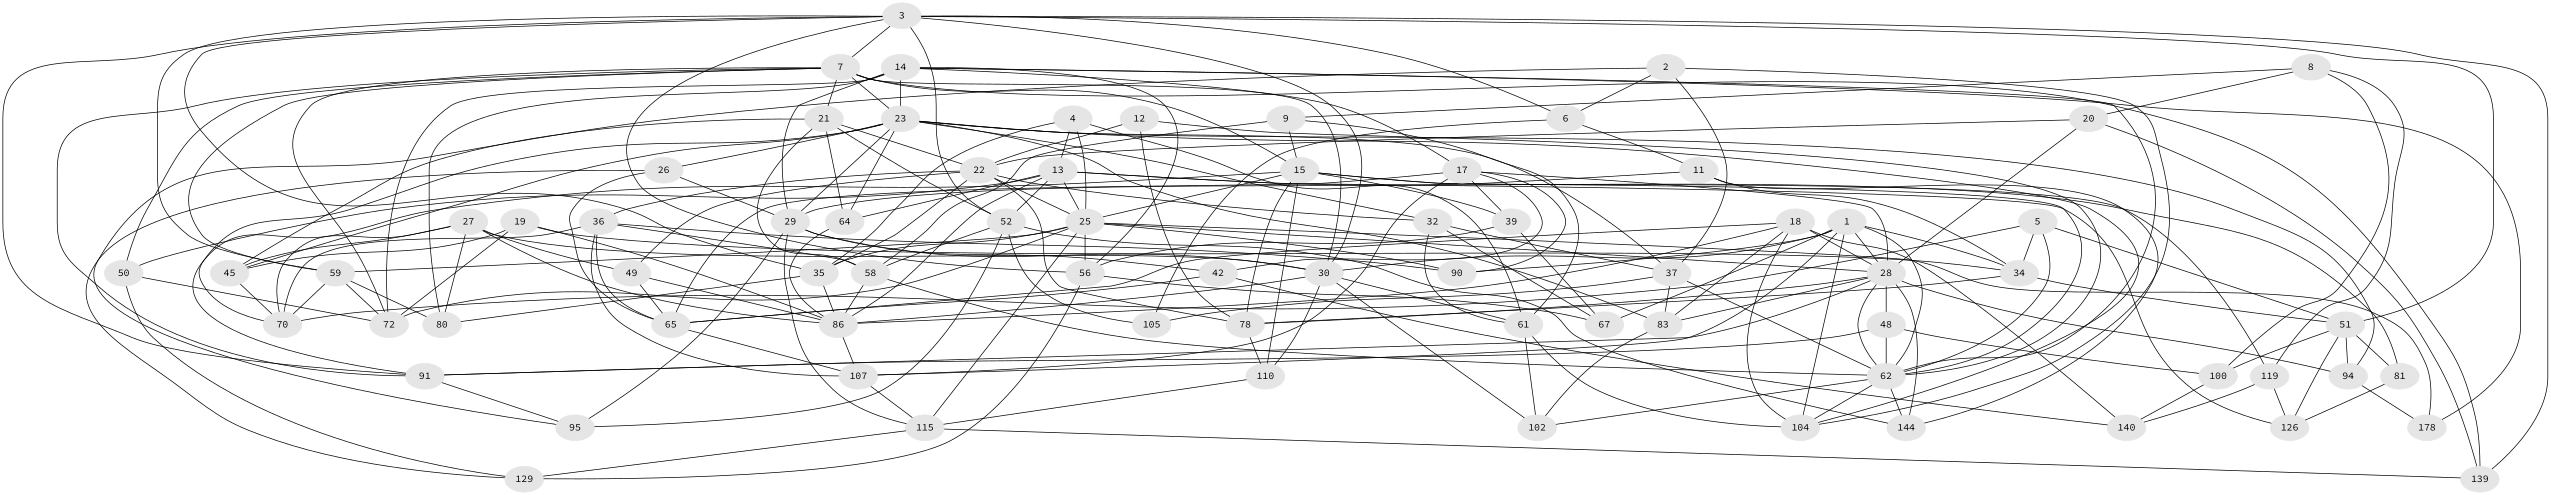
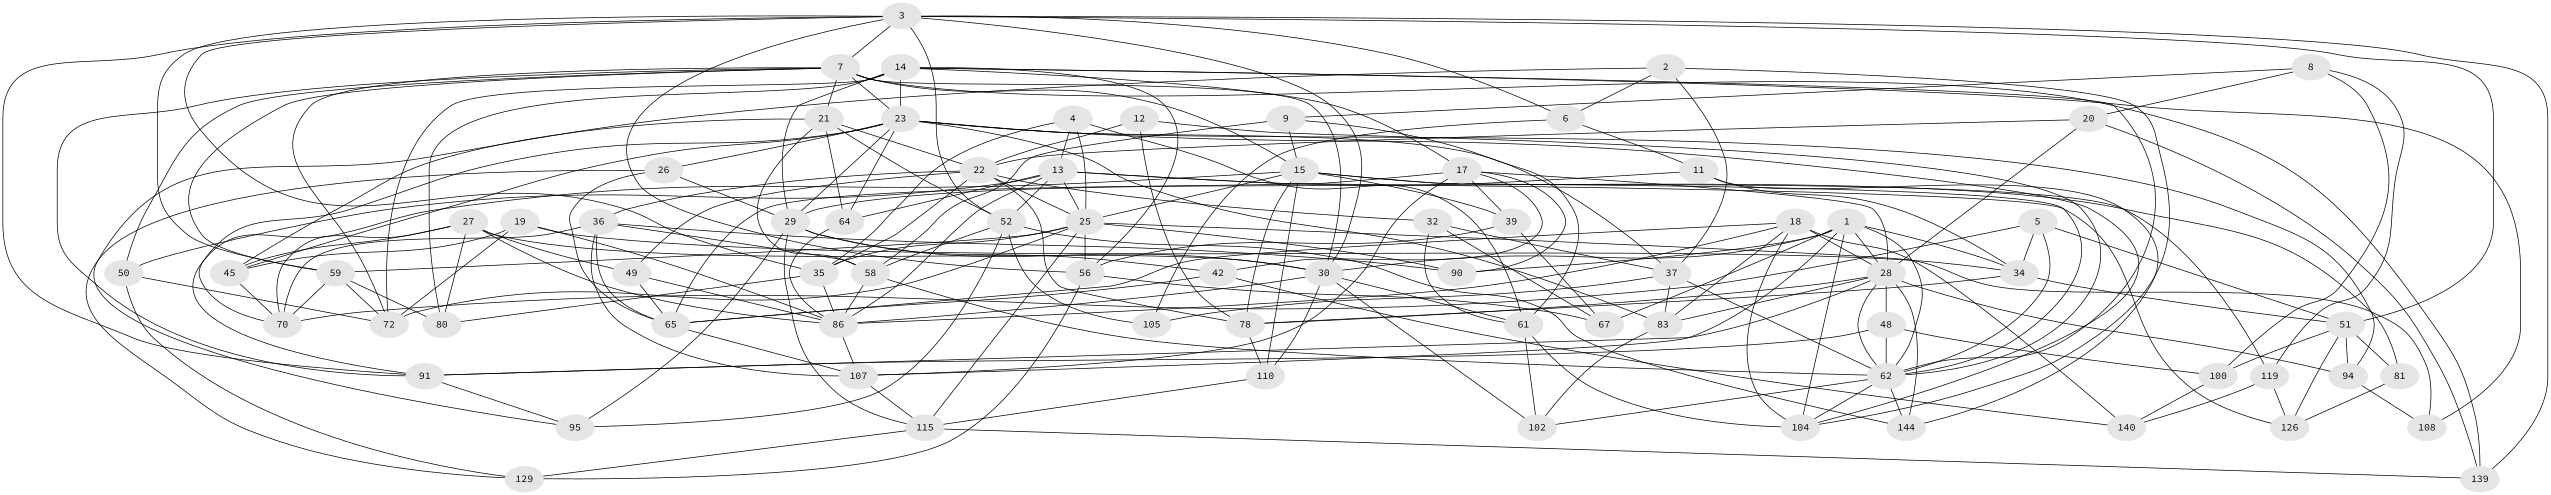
edge "23" -- "32": removed
edge "25" -- "28": removed
node "178": label "178" -> "108"
